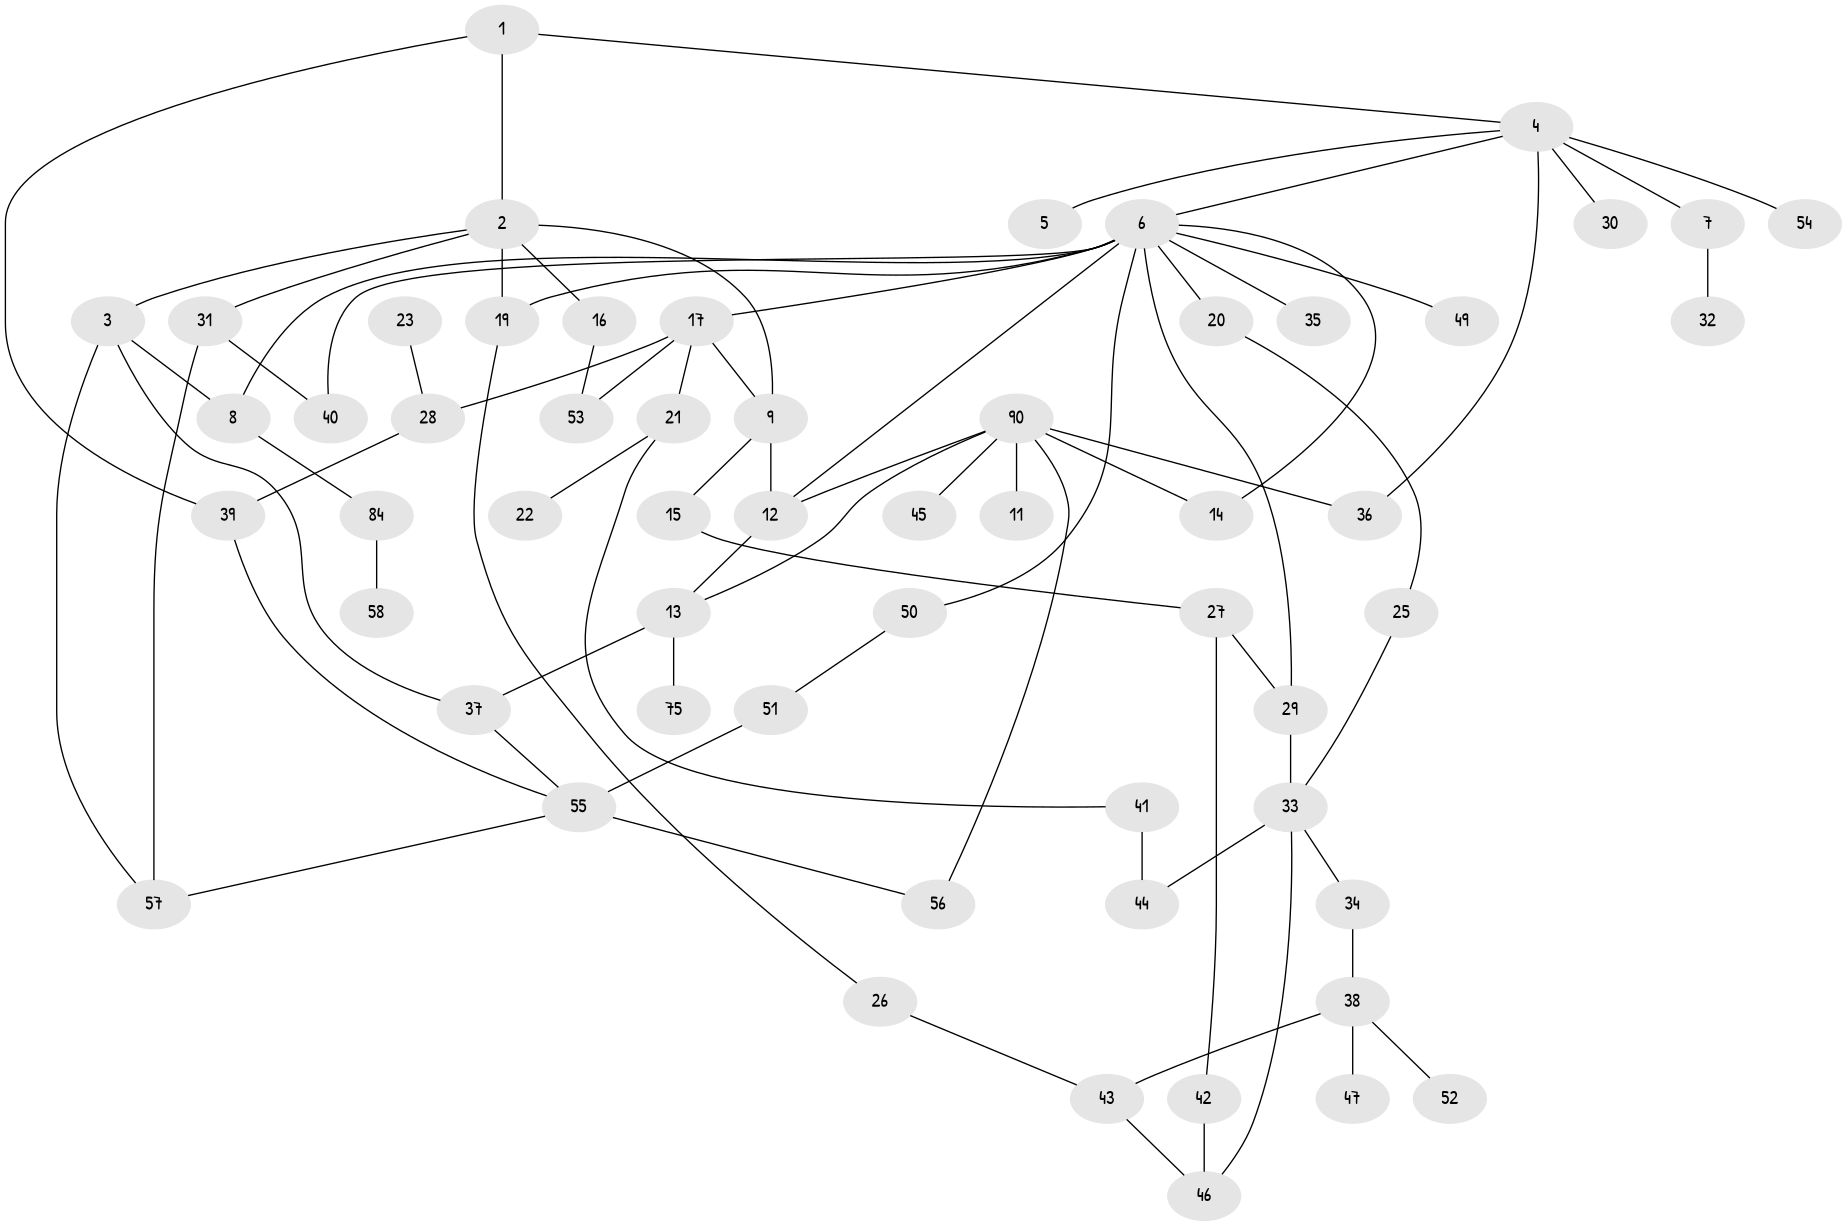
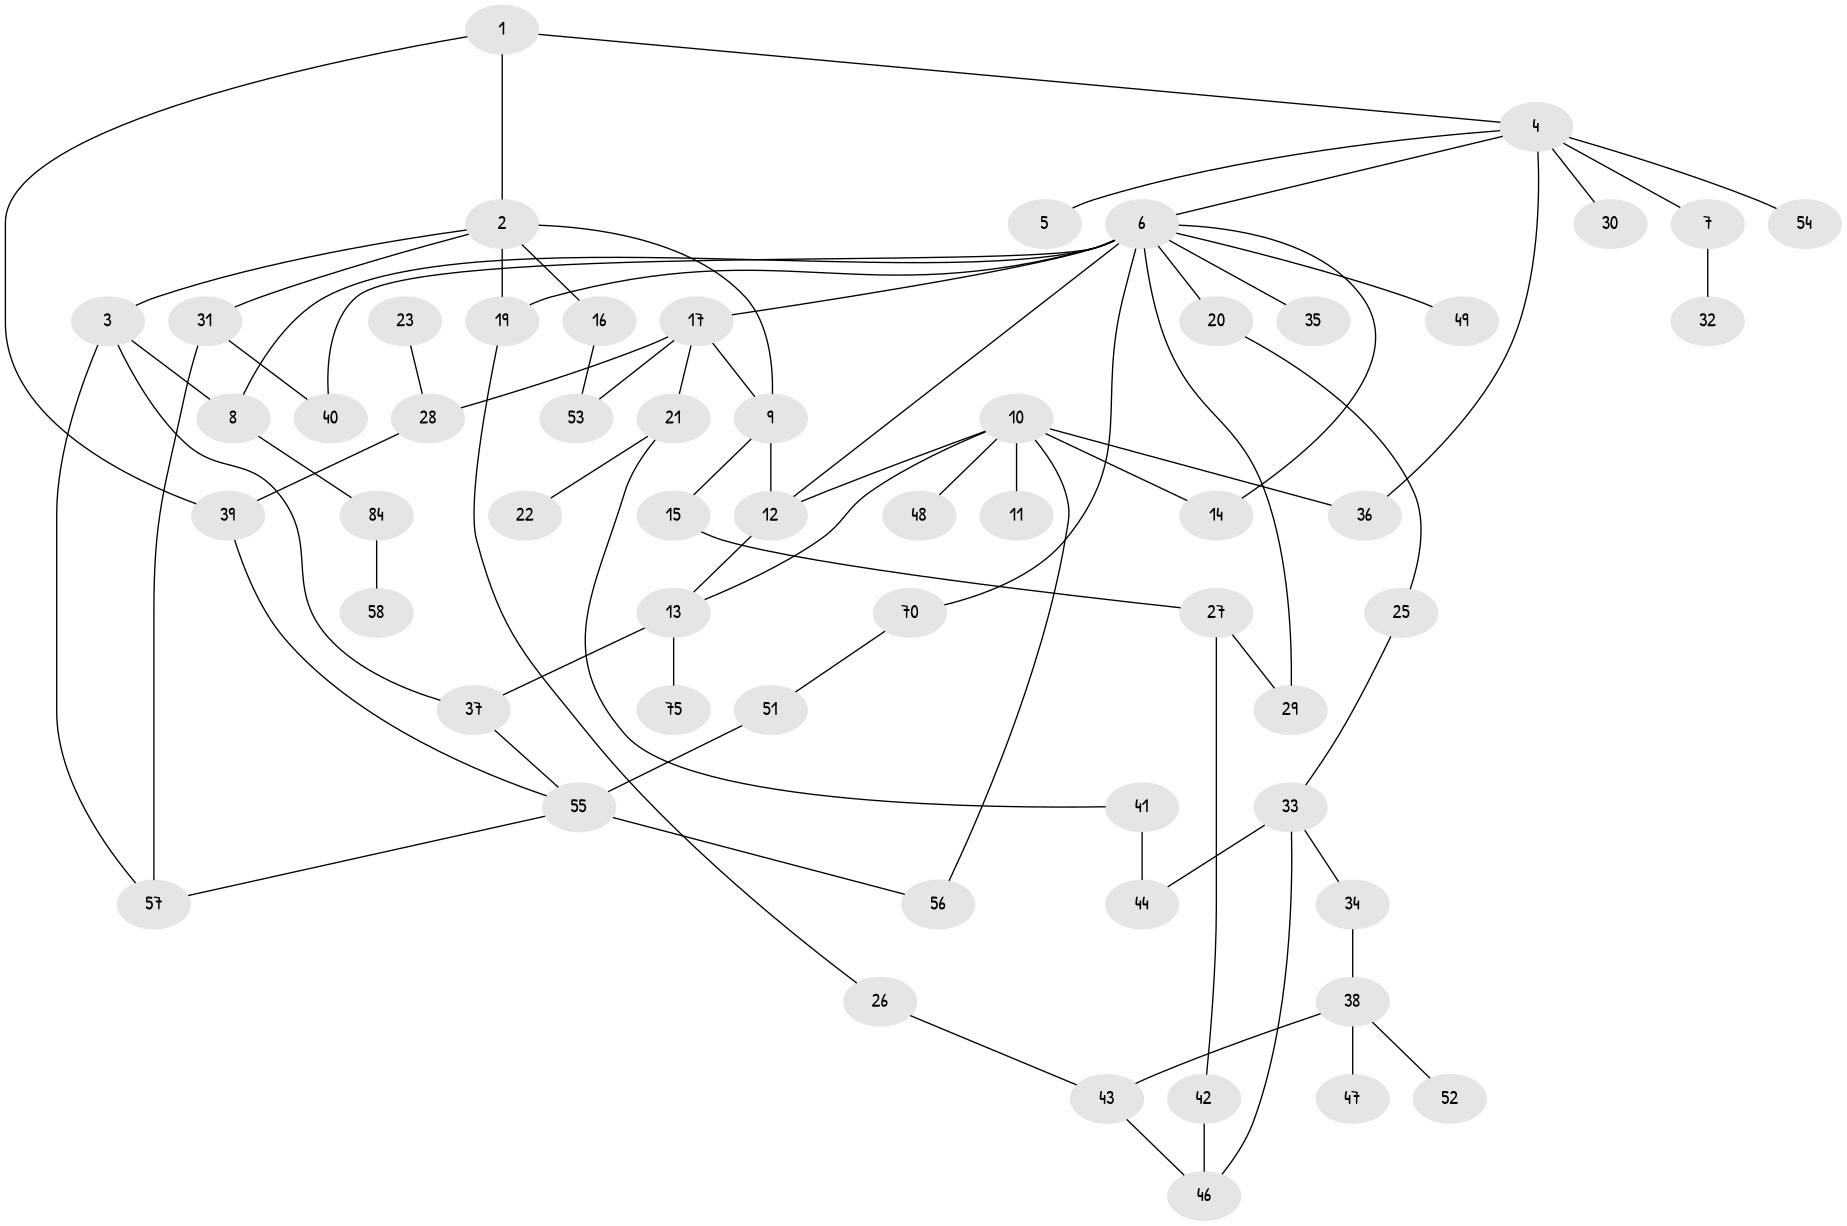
node "90": label "90" -> "10"
node "45": label "45" -> "48"
node "50": label "50" -> "70"
edge "29" -- "33": removed
